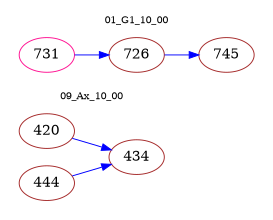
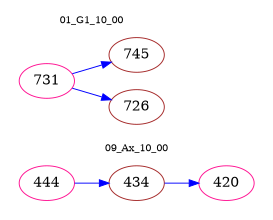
edge "726" -> "745": now "731" -> "745"
node "420": color brown -> deeppink
edge "420" -> "434": reversed
node "444": color brown -> deeppink
